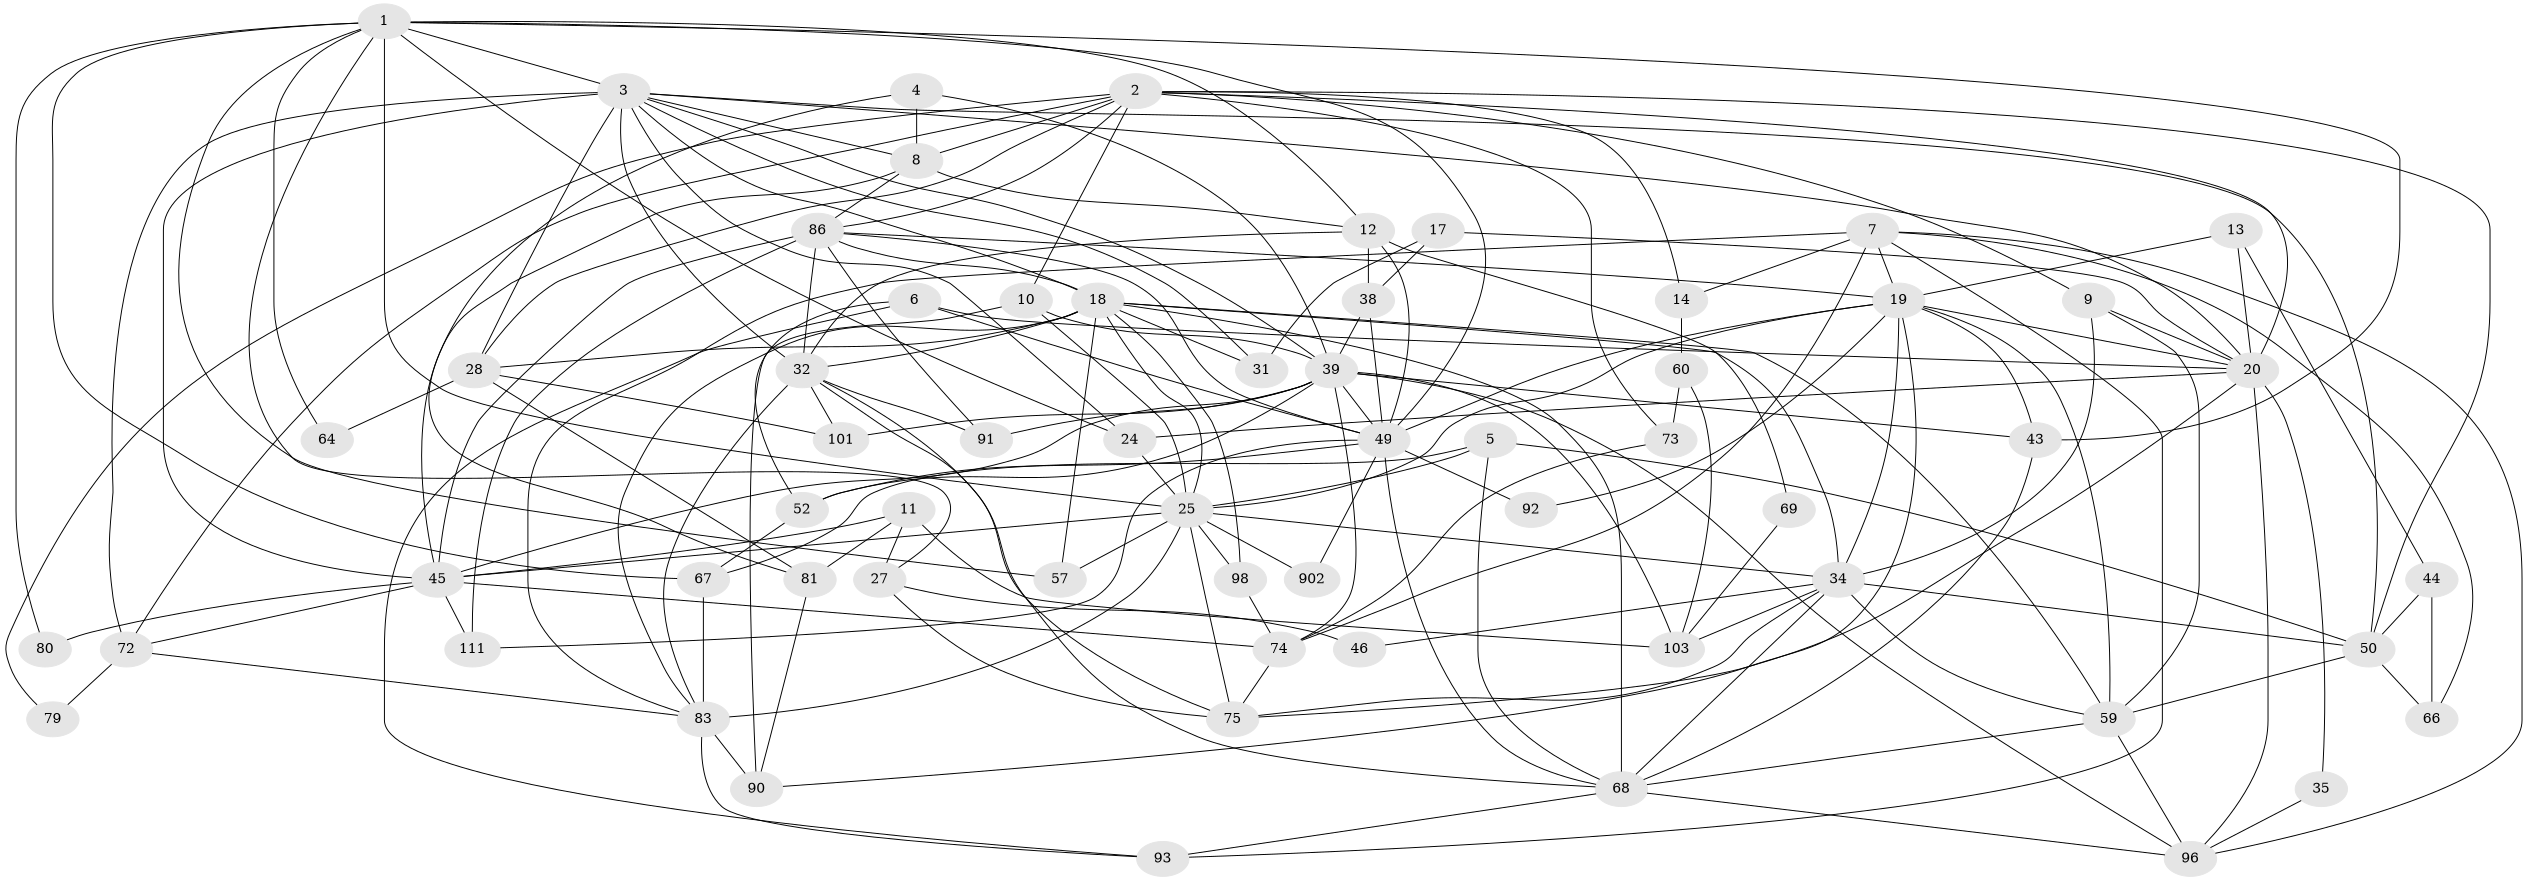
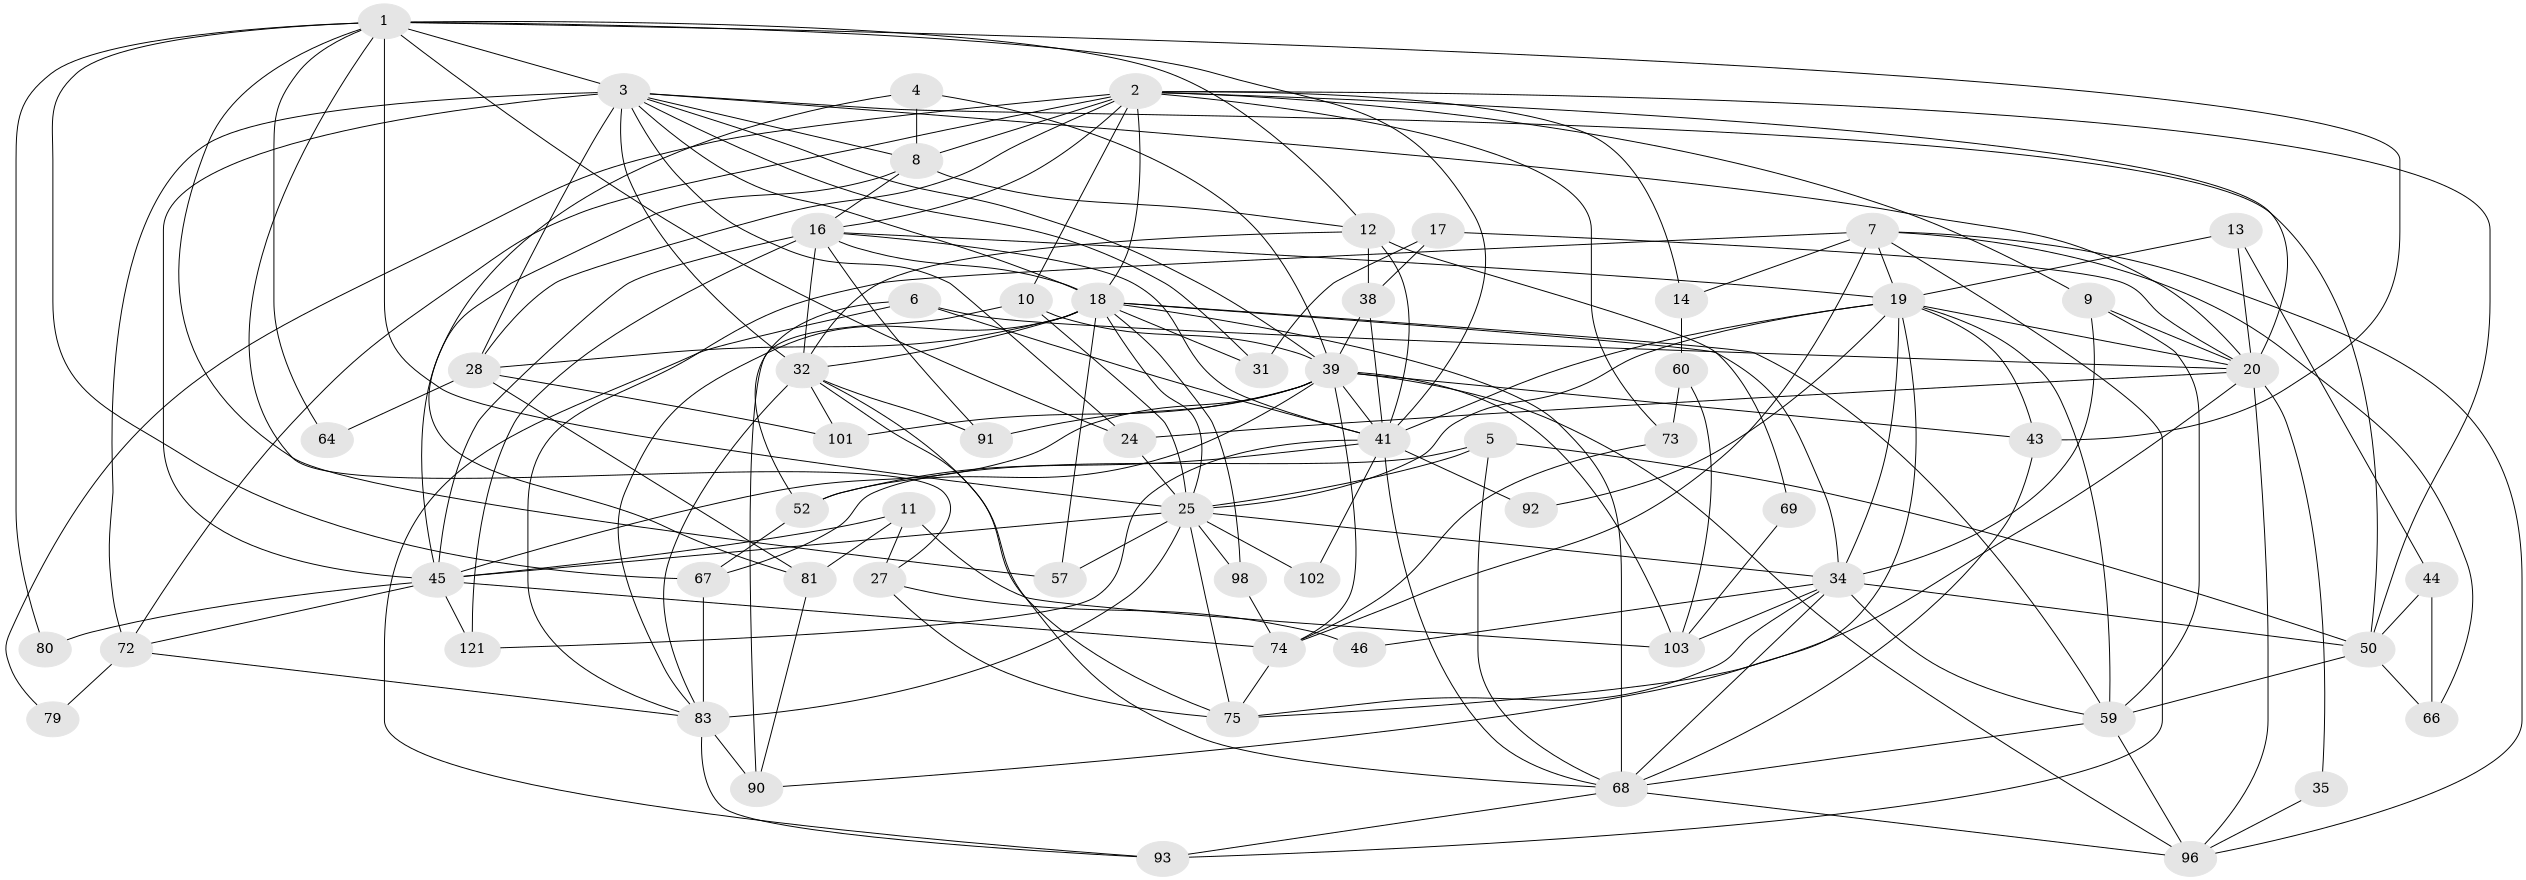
edge "2" -- "18": added
node "86": label "86" -> "16"
node "49": label "49" -> "41"
node "902": label "902" -> "102"
node "111": label "111" -> "121"
